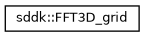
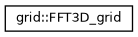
node "sddk::FFT3D_grid": label "sddk::FFT3D_grid" -> "grid::FFT3D_grid"
